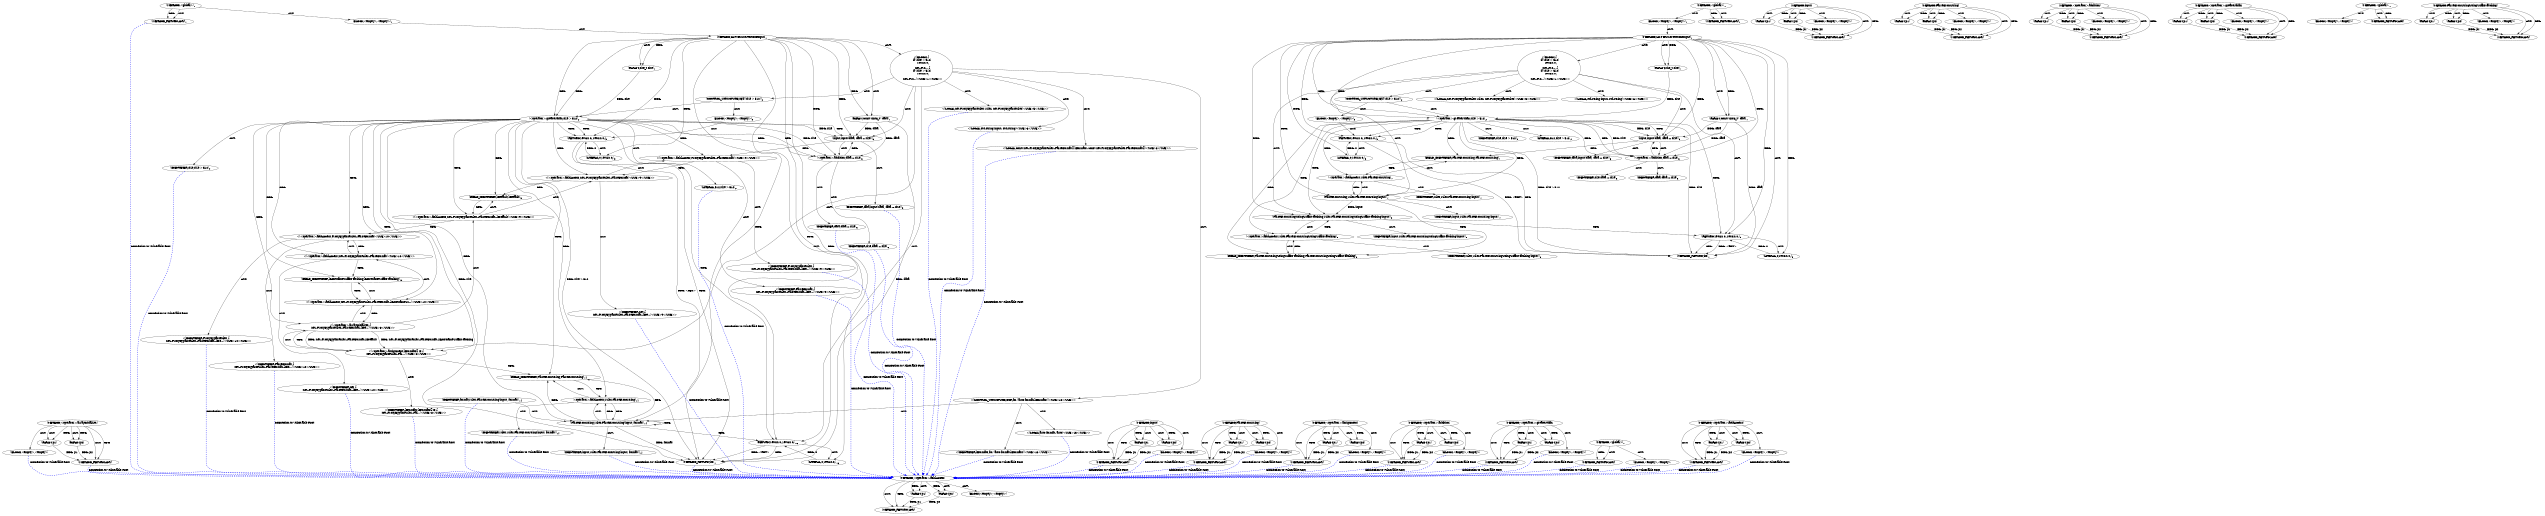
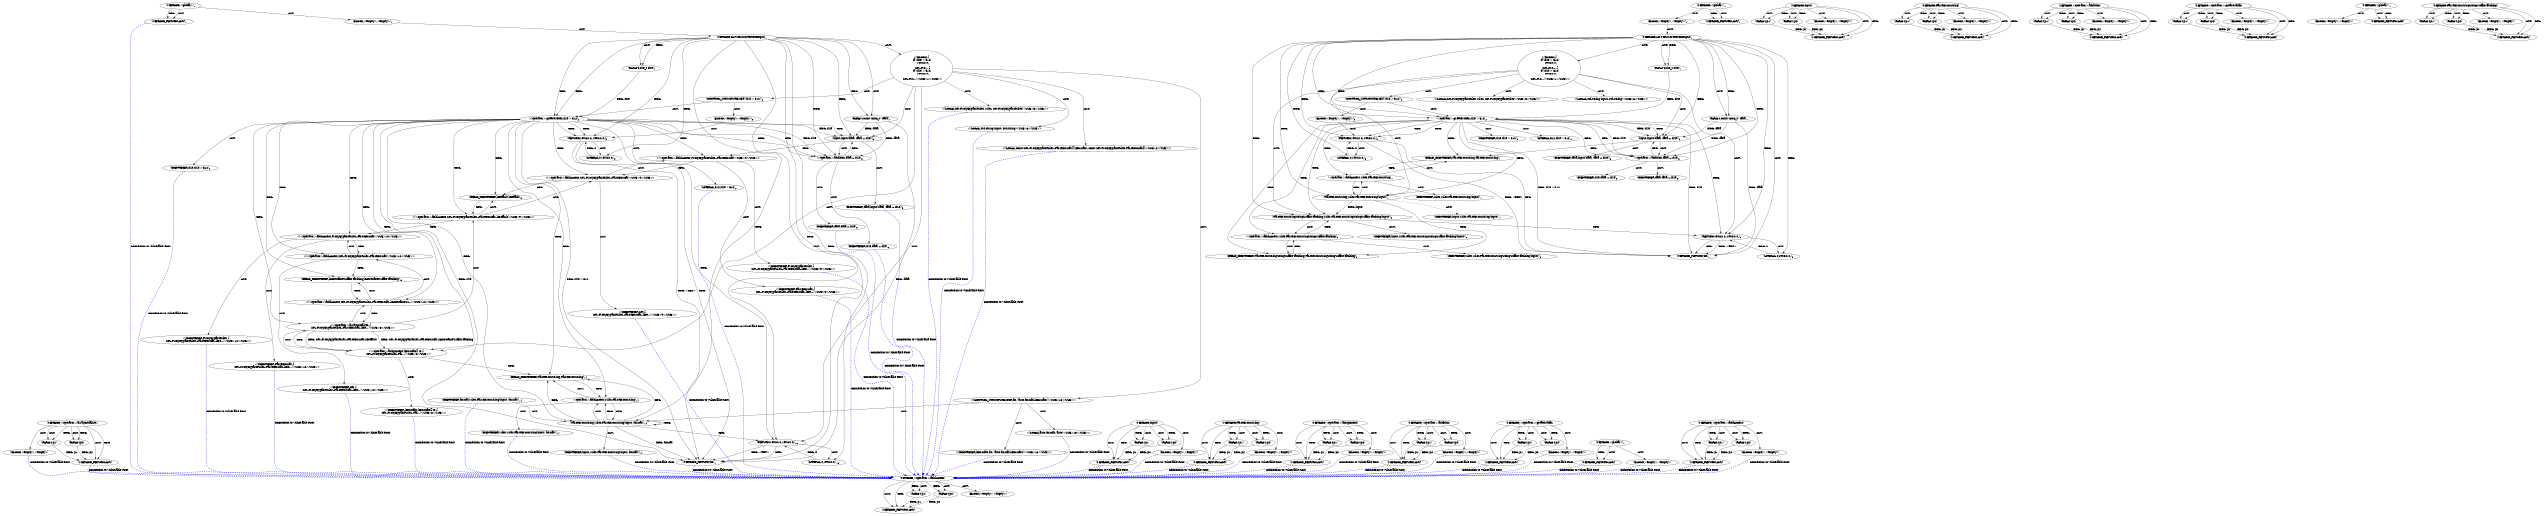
edge "(ParseFromString,rules.ParseFromString(input))" -> "(IDENTIFIER,input,rules.ParseFromString(input))": style solid -> dashed
